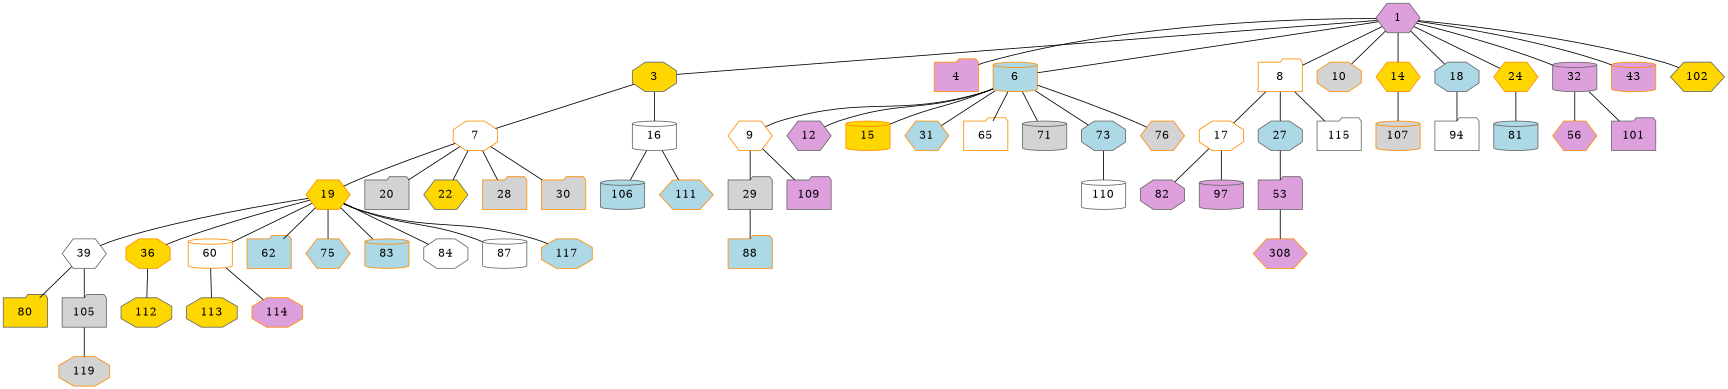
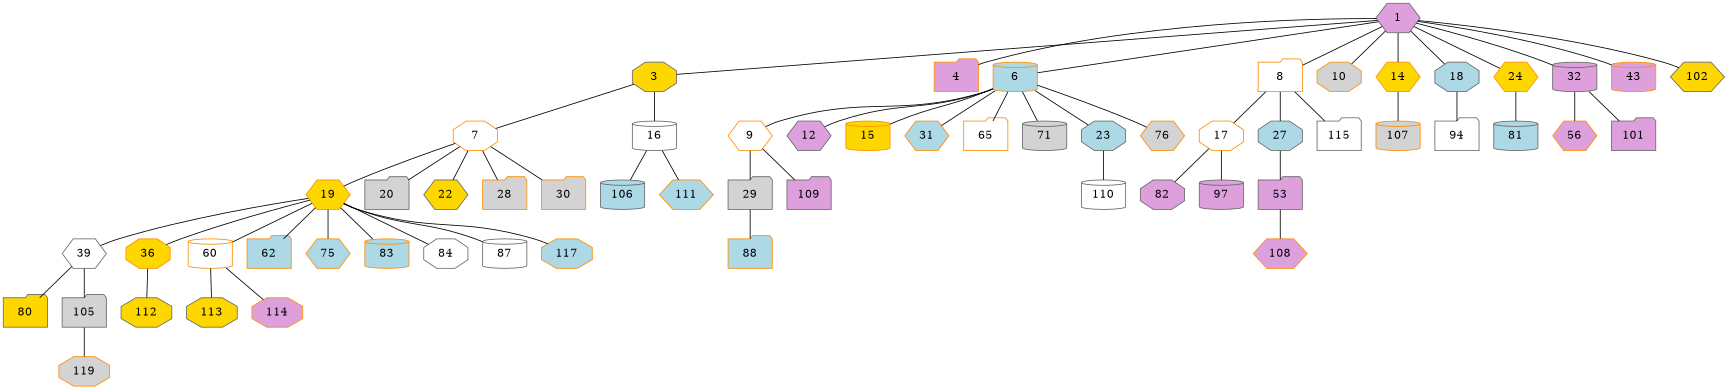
node "73": label "73" -> "23"
node "308": label "308" -> "108"
